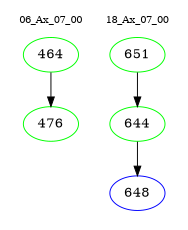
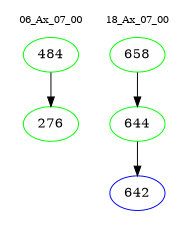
node "464": label "464" -> "484"
node "651": label "651" -> "658"
node "476": label "476" -> "276"
node "648": label "648" -> "642"
